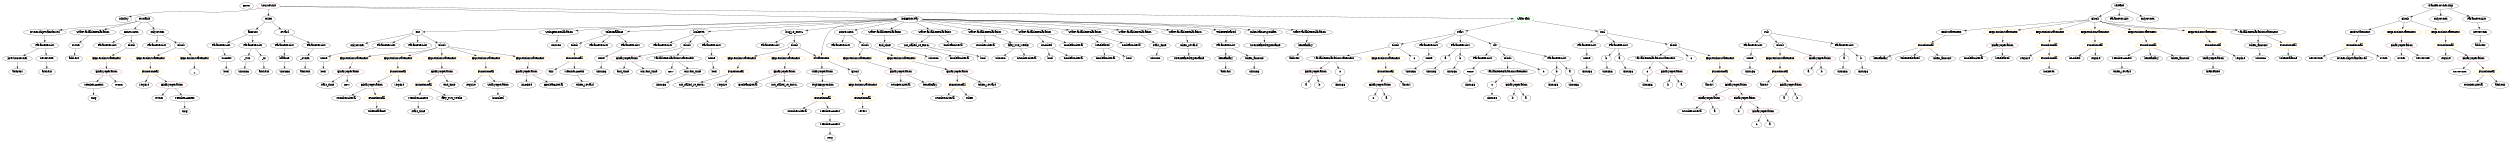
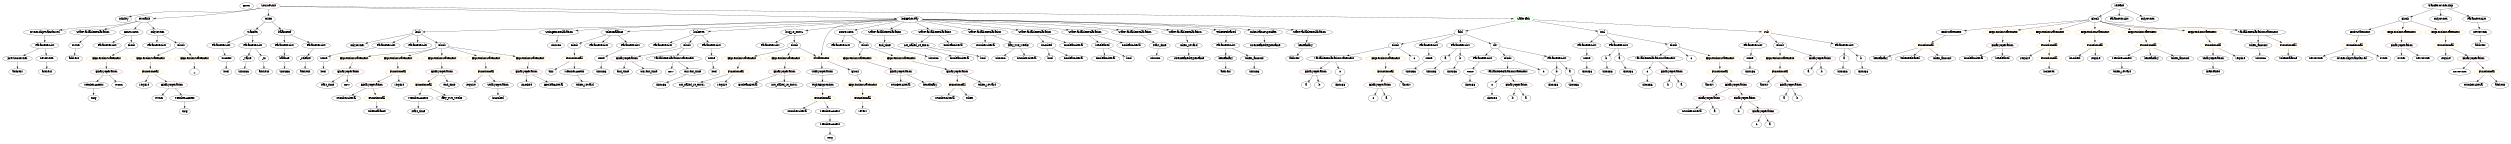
edge "SourceUnit" -> "Ownable": added
edge "SafeMath" -> "sub": added
node "amount": label "amount" -> "transfer"
node "reward": label "reward" -> "balanceOf"
node "ent": label "ent" -> "lock"
node "start": label "start" -> "add"
node "sub": color black -> orange
node "_two": label "_two" -> "_value"
node "_owner": label "_owner" -> "_release"
